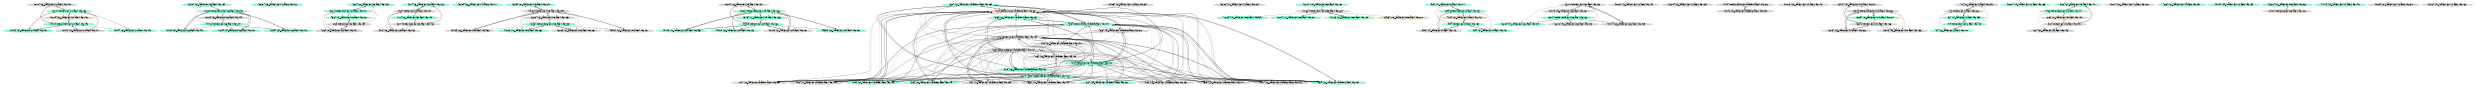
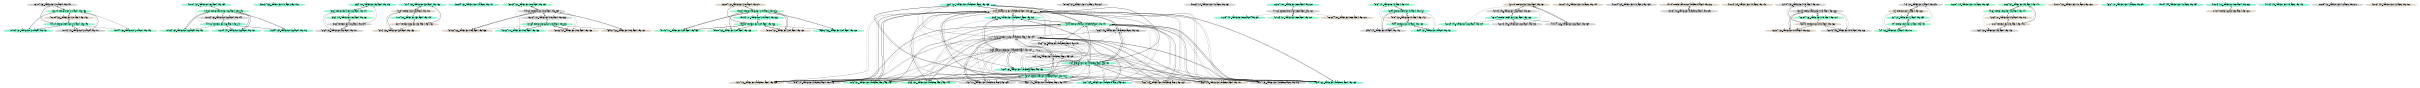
node "[180/181]  %18 = load i32, i32* %expn, align 4, !dbg !1372": removed
